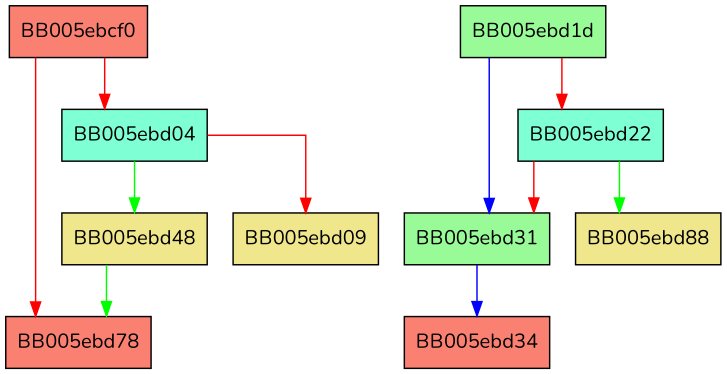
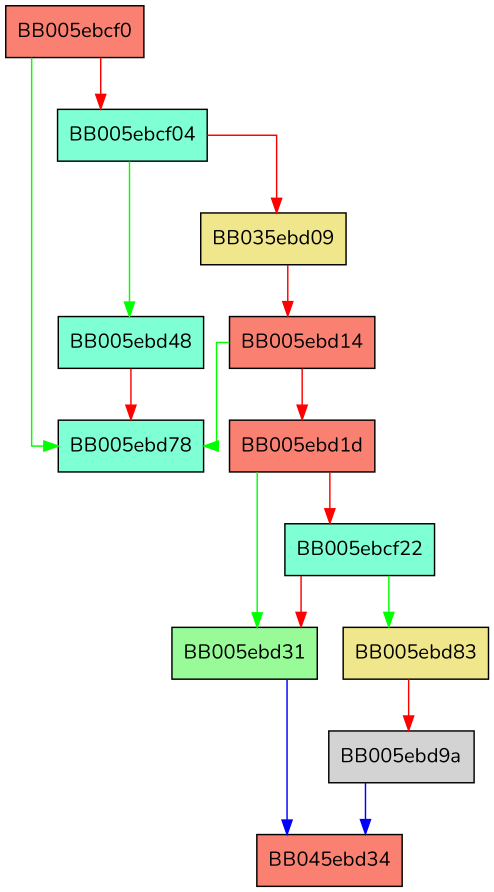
node "BB005ebd1d": fillcolor palegreen -> salmon
edge "BB005ebd1d" -> "BB005ebd31": color blue -> green
node "BB005ebd04": label "BB005ebd04" -> "BB005ebcf04"
node "BB005ebd22": label "BB005ebd22" -> "BB005ebcf22"
edge "BB005ebcf0" -> "BB005ebd78": color red -> green
node "BB005ebd48": fillcolor khaki -> aquamarine
node "BB005ebd09": label "BB005ebd09" -> "BB035ebd09"
node "BB005ebd88": label "BB005ebd88" -> "BB005ebd83"
edge "BB005ebd48" -> "BB005ebd78": color green -> red
node "BB005ebd78": fillcolor salmon -> aquamarine
node "BB005ebd14": added
node "BB005ebd34": label "BB005ebd34" -> "BB045ebd34"
node "BB005ebd9a": added
